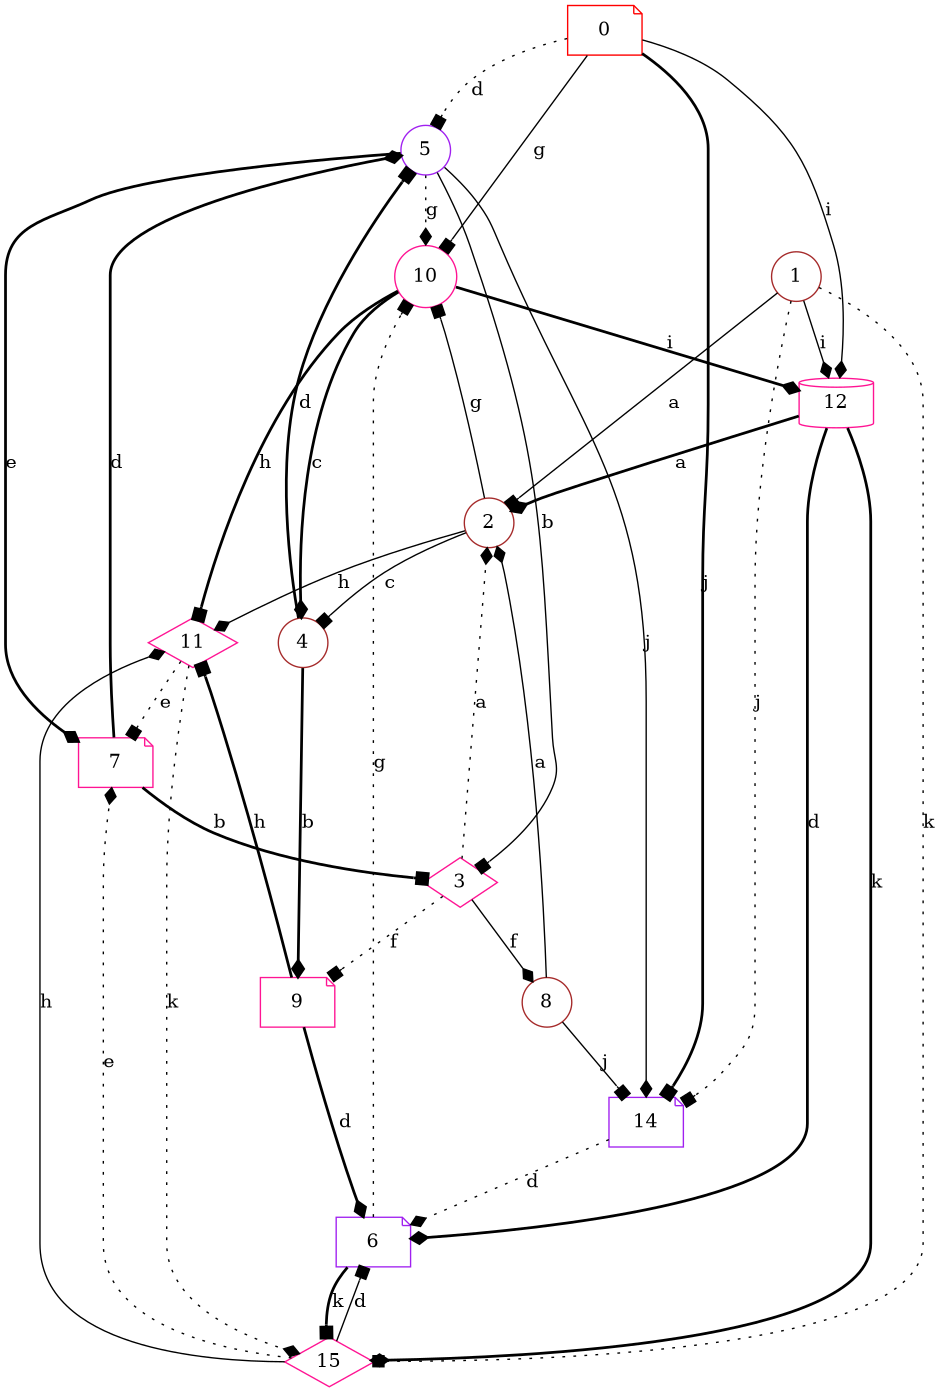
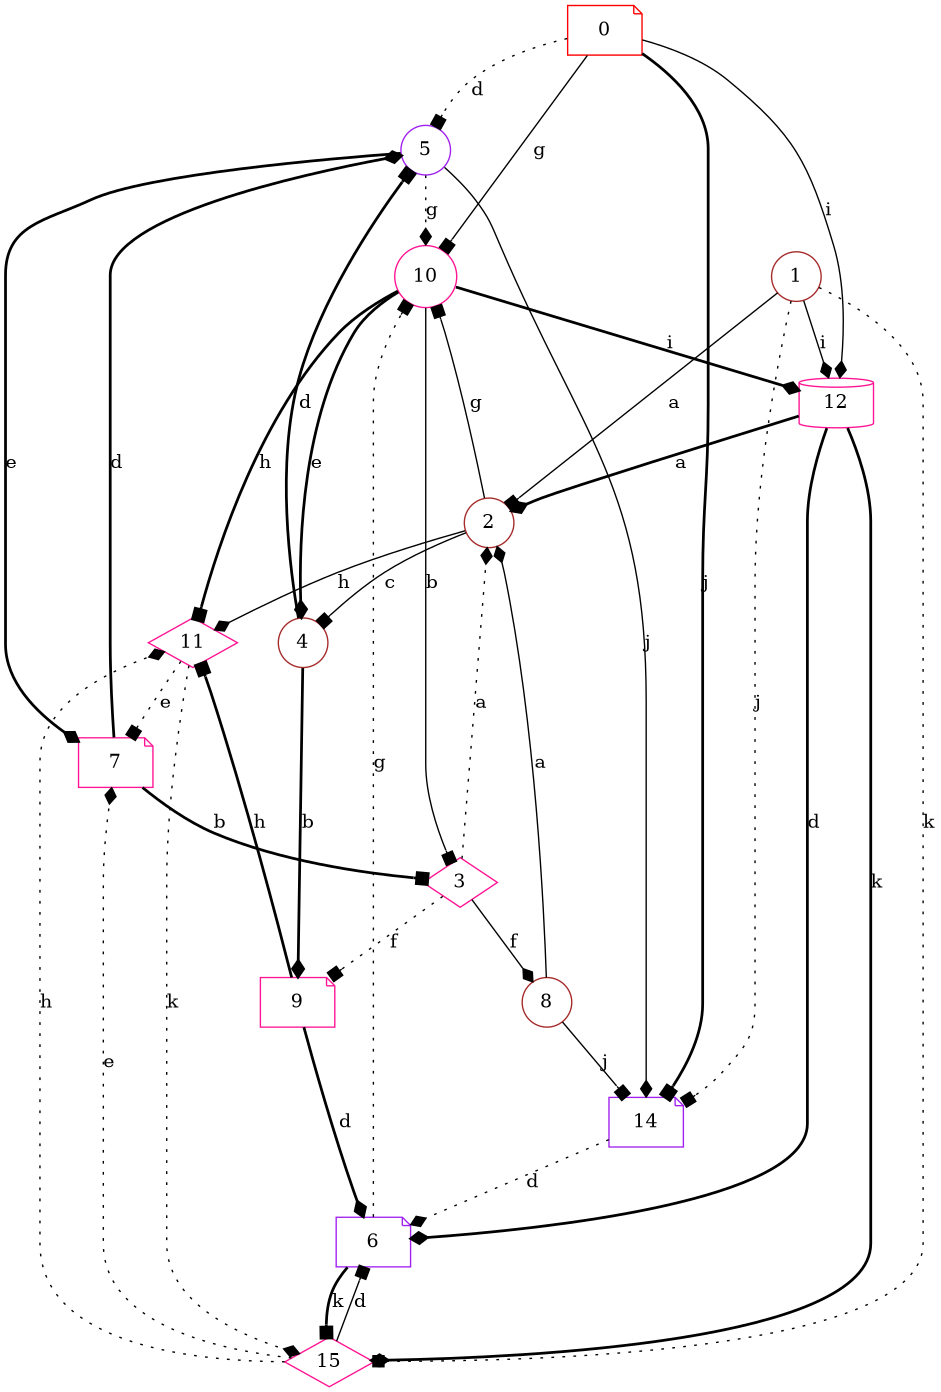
edge "10" -> "4": label "c" -> "e"
edge "5" -> "3": now "10" -> "3"
edge "15" -> "11": style solid -> dotted
